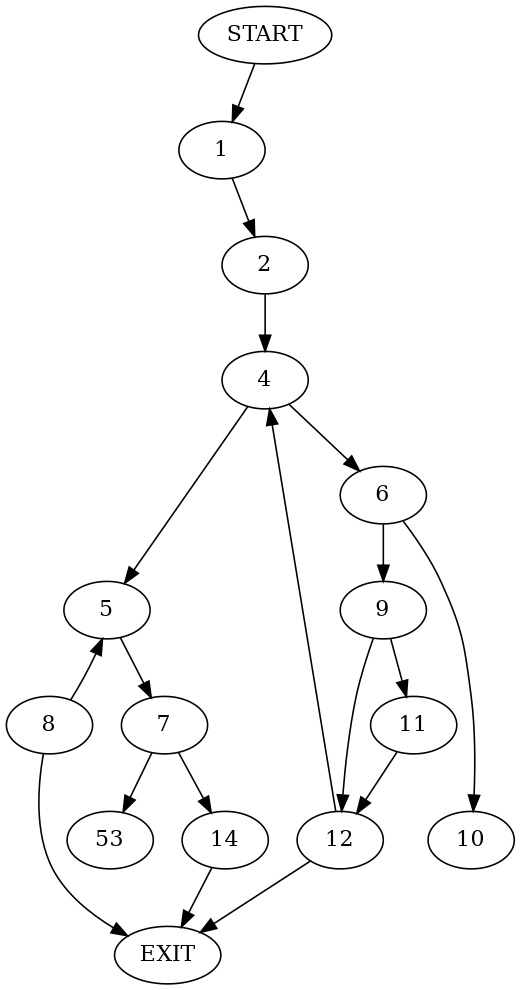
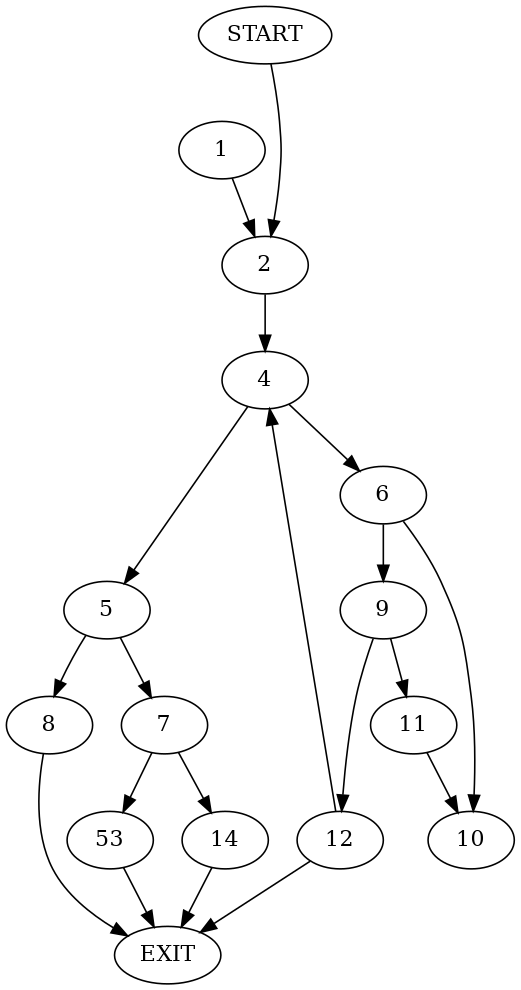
edge "START" -> "1": now "START" -> "2"
edge "8" -> "5": reversed
edge "11" -> "12": now "11" -> "10"
edge "53" -> "EXIT": added
